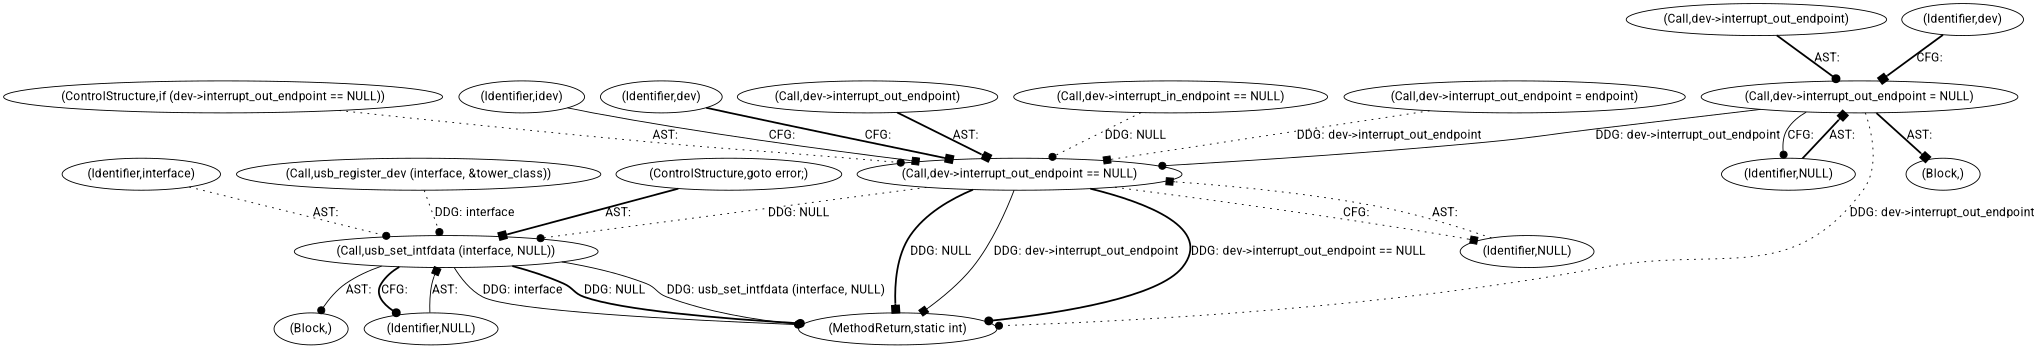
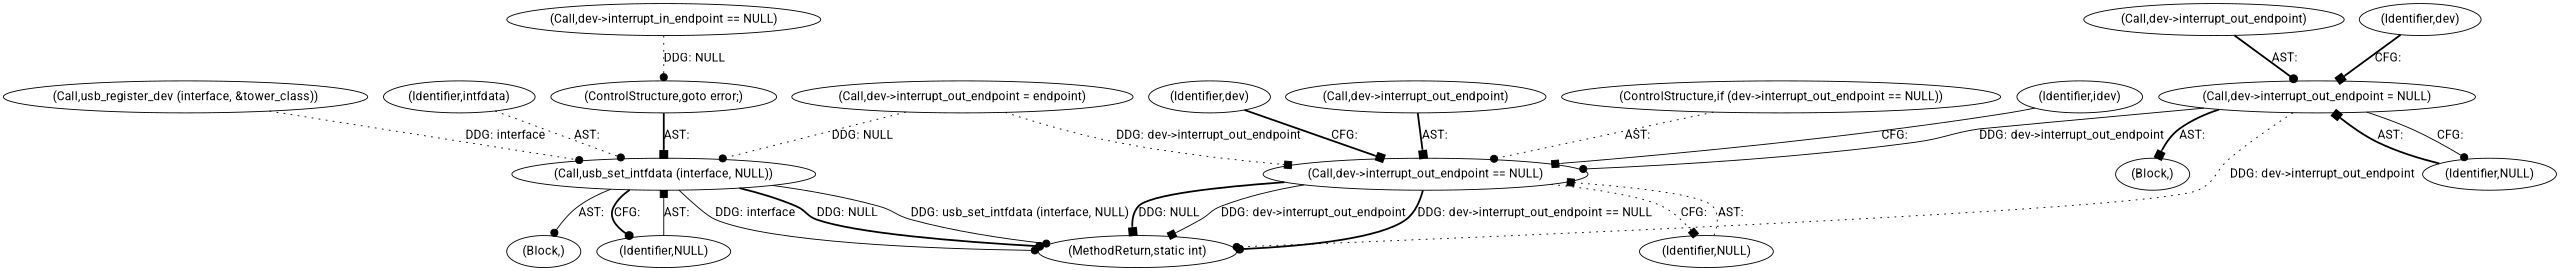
edge "(Call,dev->interrupt_in_endpoint == NULL)" -> "(Call,dev->interrupt_out_endpoint == NULL)": now "(Call,dev->interrupt_in_endpoint == NULL)" -> "(ControlStructure,goto error;)"
node "(Identifier,interface)": label "(Identifier,interface)" -> "(Identifier,intfdata)"
edge "(Call,dev->interrupt_out_endpoint == NULL)" -> "(Call,usb_set_intfdata (interface, NULL))": now "(Call,dev->interrupt_out_endpoint = endpoint)" -> "(Call,usb_set_intfdata (interface, NULL))"
